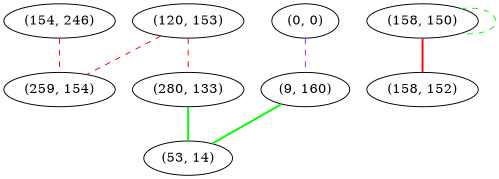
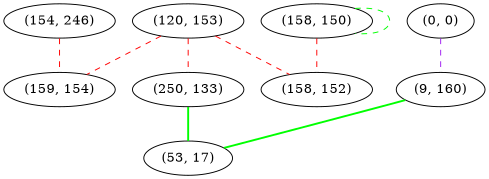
edge "(120, 153)" -- "(158, 152)": added
edge "(158, 150)" -- "(158, 152)": style bold -> dashed
node "(259, 154)": label "(259, 154)" -> "(159, 154)"
node "(280, 133)": label "(280, 133)" -> "(250, 133)"
node "(53, 14)": label "(53, 14)" -> "(53, 17)"
